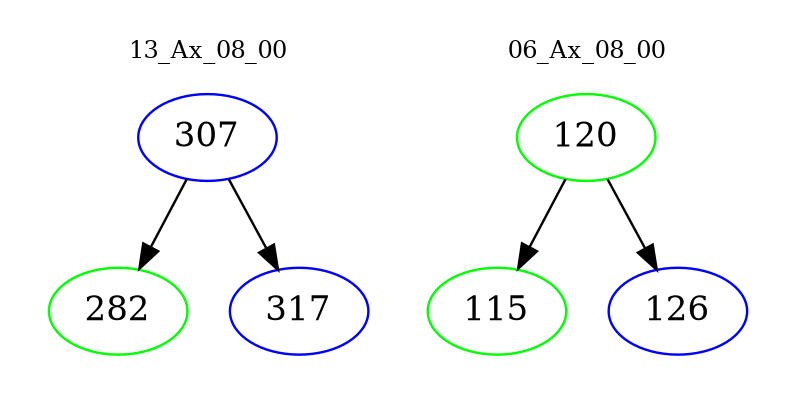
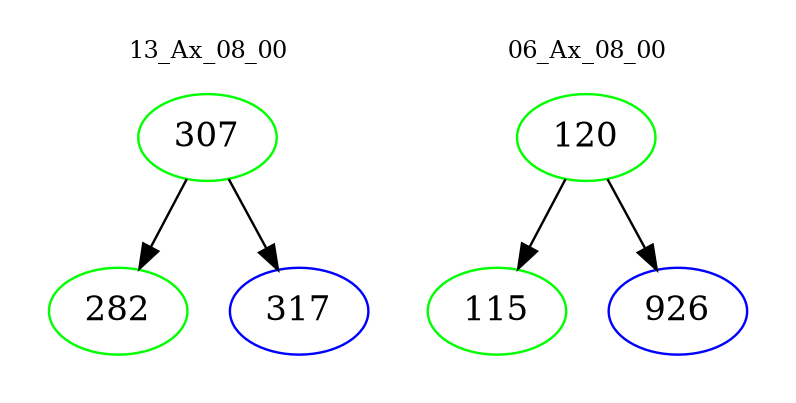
node "307": color blue -> green
node "126": label "126" -> "926"
